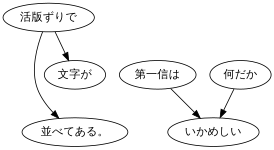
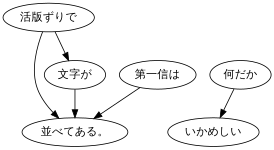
edge "文字が" -> "並べてある。": added
edge "第一信は" -> "いかめしい": now "第一信は" -> "並べてある。"
